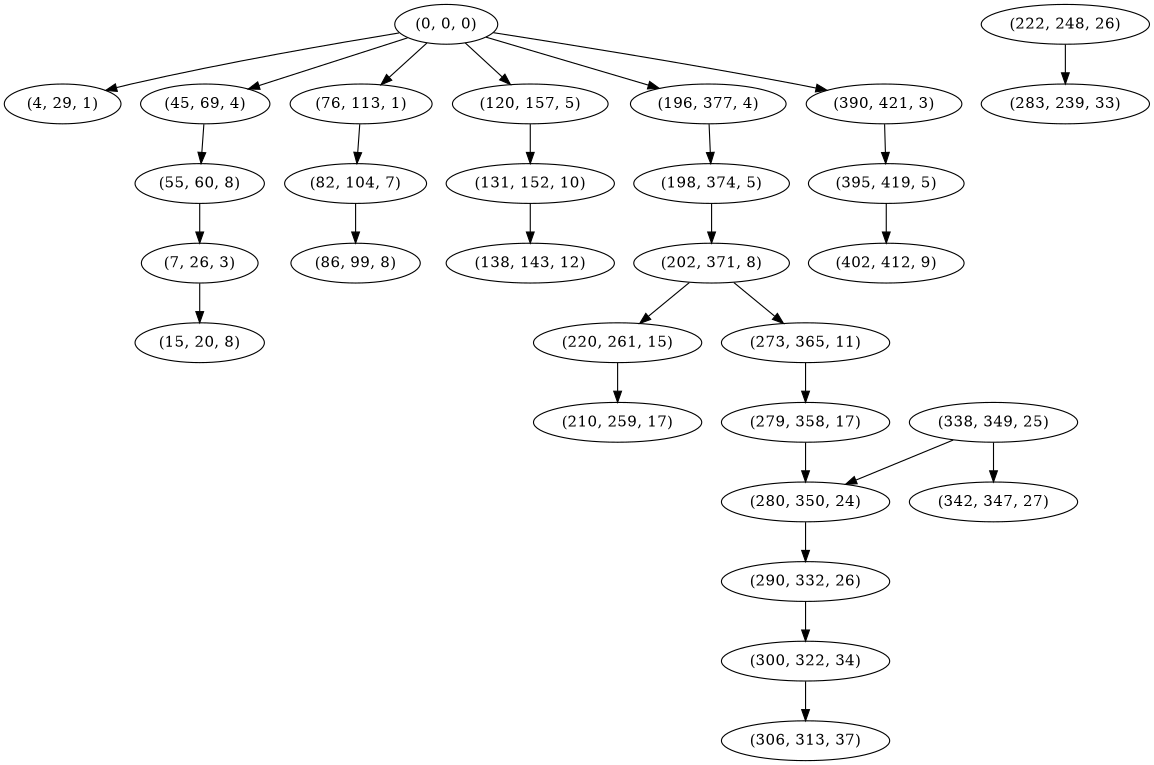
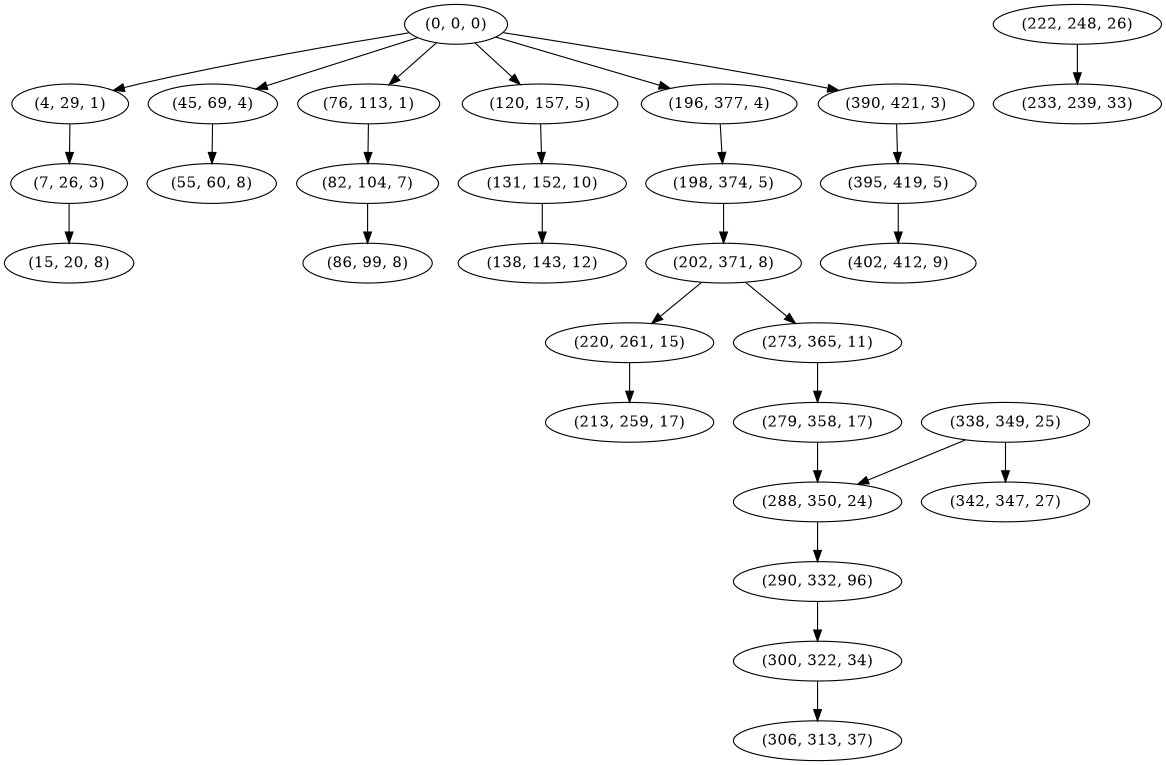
node "(283, 239, 33)": label "(283, 239, 33)" -> "(233, 239, 33)"
edge "(55, 60, 8)" -> "(7, 26, 3)": now "(4, 29, 1)" -> "(7, 26, 3)"
node "(210, 259, 17)": label "(210, 259, 17)" -> "(213, 259, 17)"
node "(280, 350, 24)": label "(280, 350, 24)" -> "(288, 350, 24)"
node "(290, 332, 26)": label "(290, 332, 26)" -> "(290, 332, 96)"
